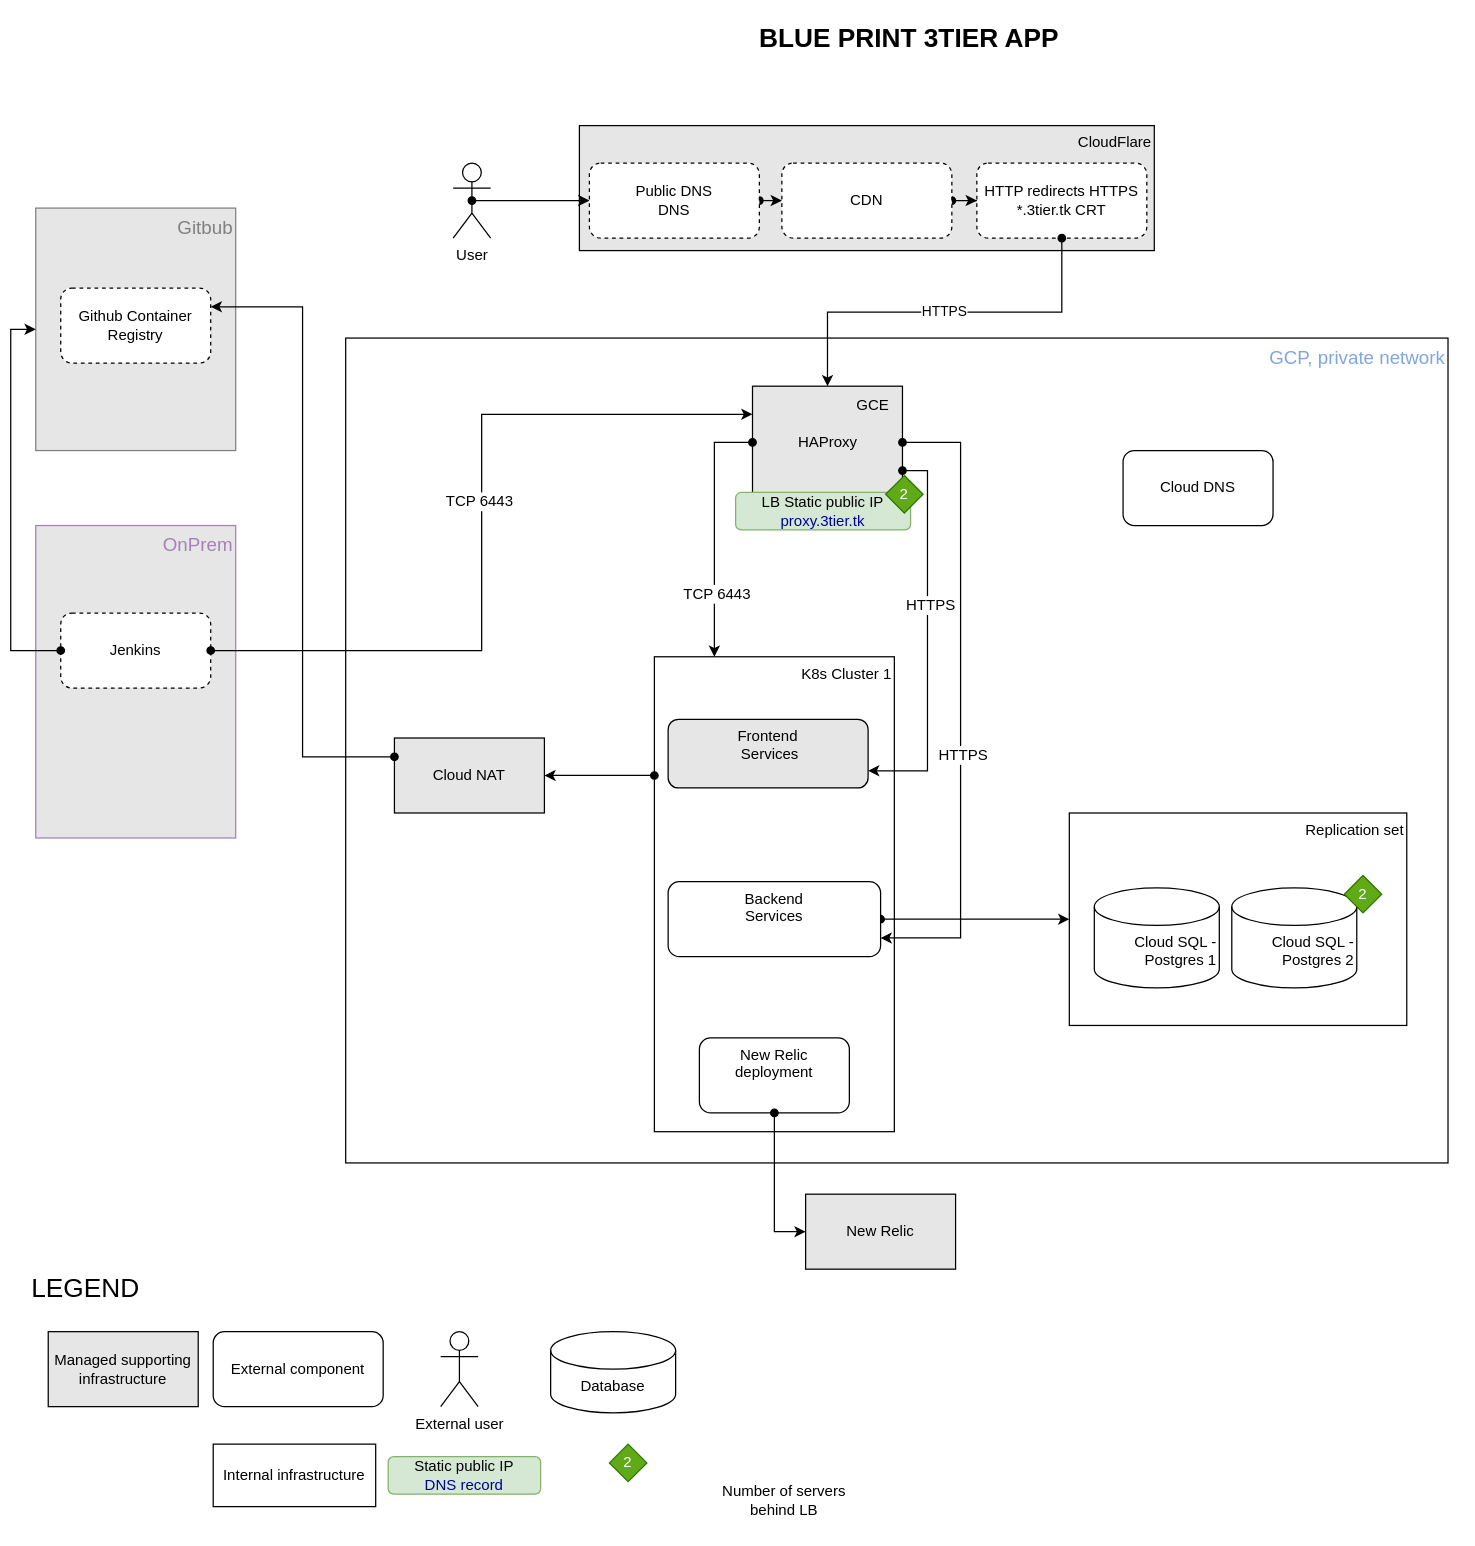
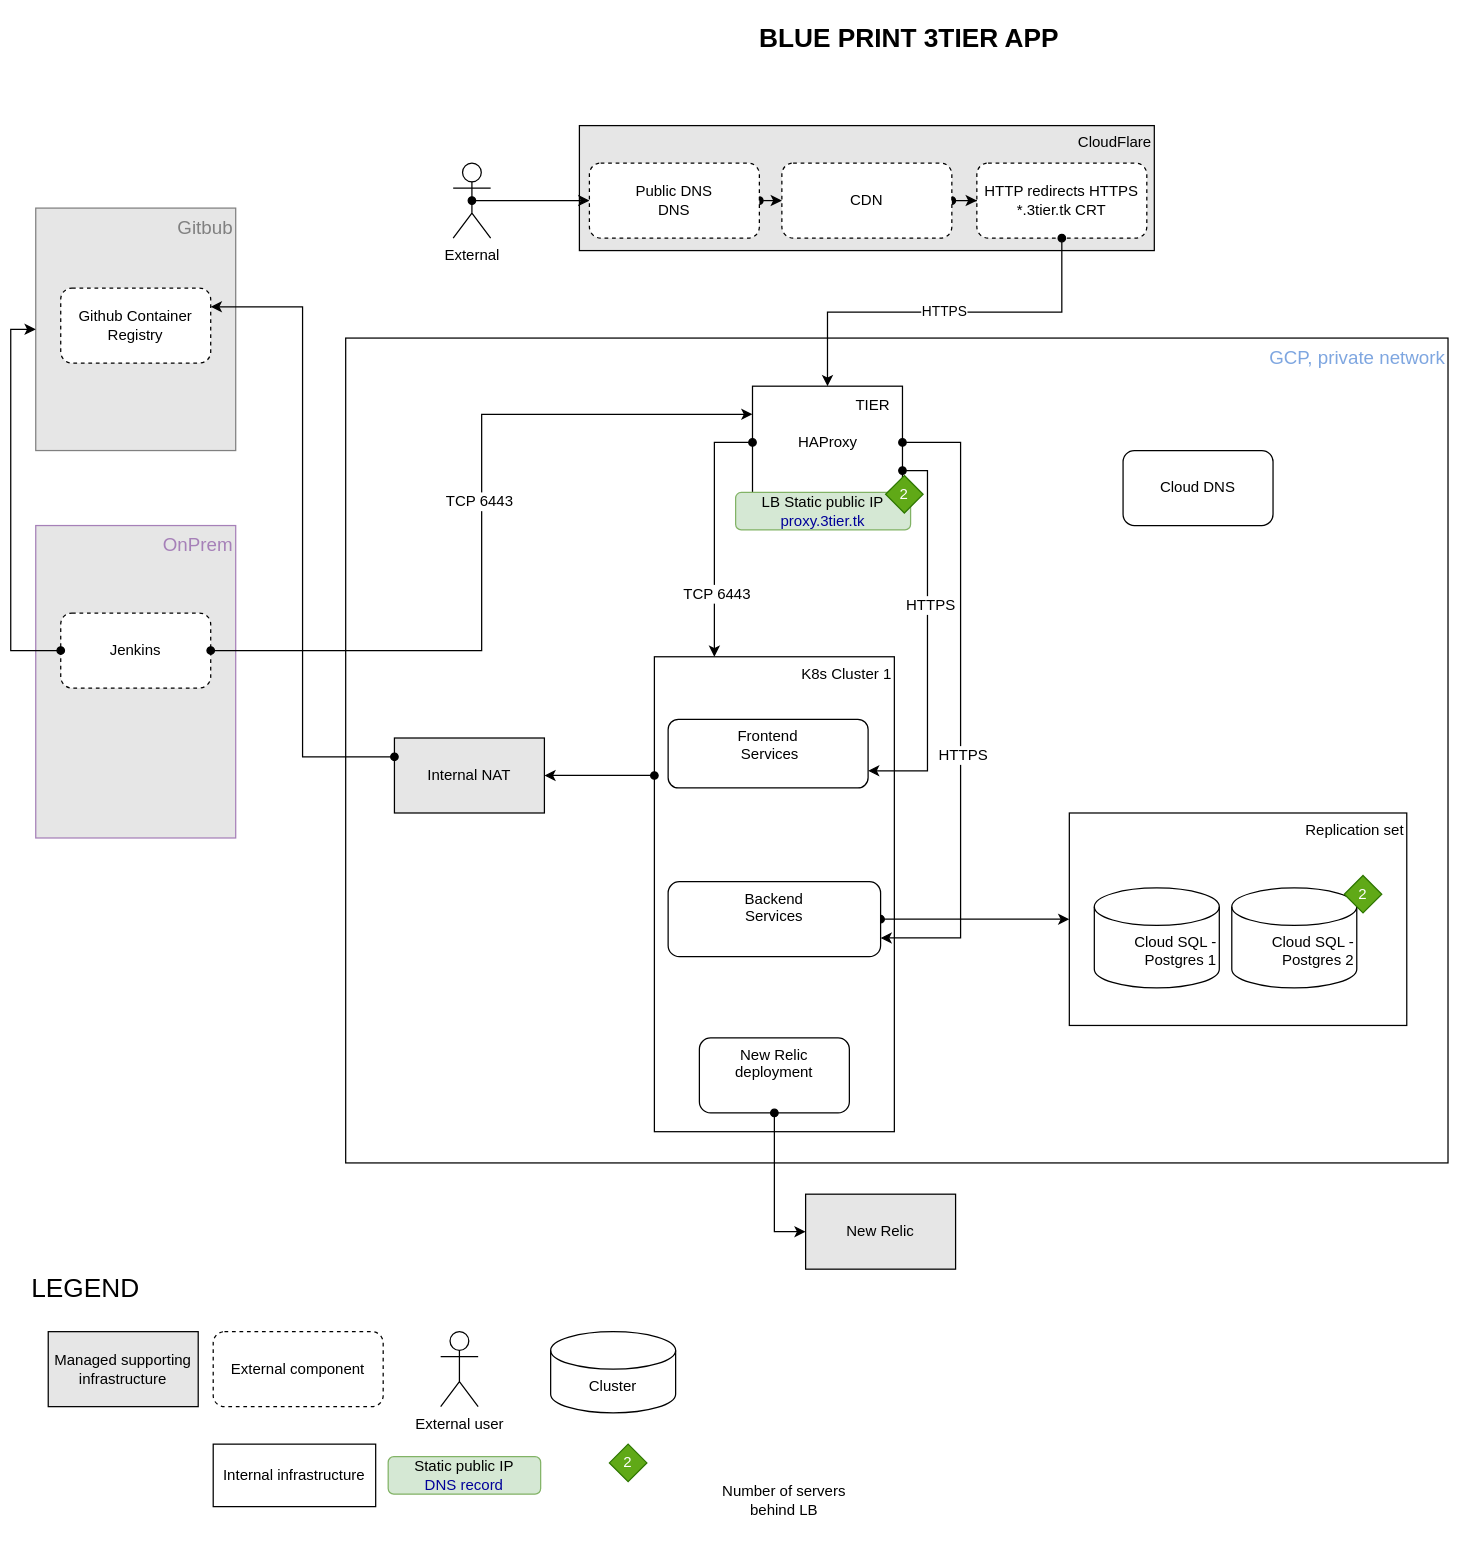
node "User": label "User" -> "External"
node "GCE": label "GCE" -> "TIER"
node "HAProxy": fillcolor #e6e6e6 -> #ffffff
node "Frontend Services": fillcolor #e6e6e6 -> #ffffff
node "Cloud NAT": label "Cloud NAT" -> "Internal NAT"
node "External component": style solid -> dashed
node "Database": label "Database" -> "Cluster"
